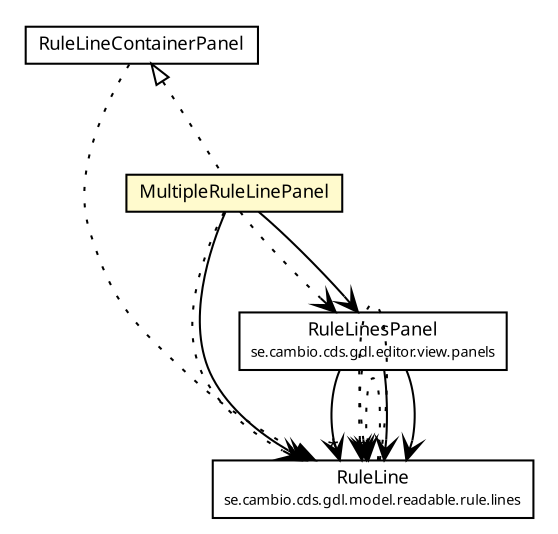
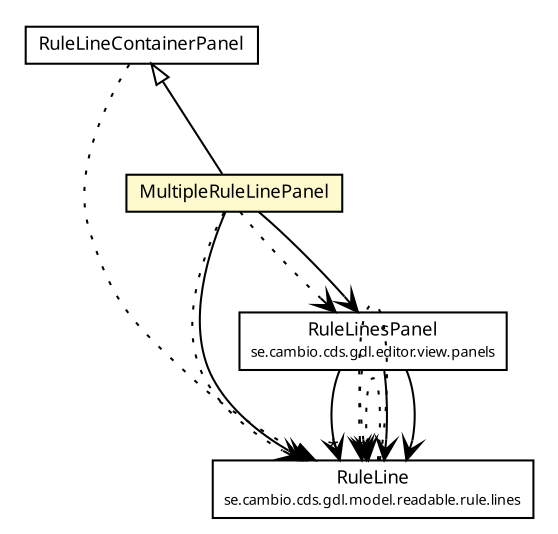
edge "MultipleRuleLinePanel" -> "RuleLineContainerPanel": style dotted -> solid
